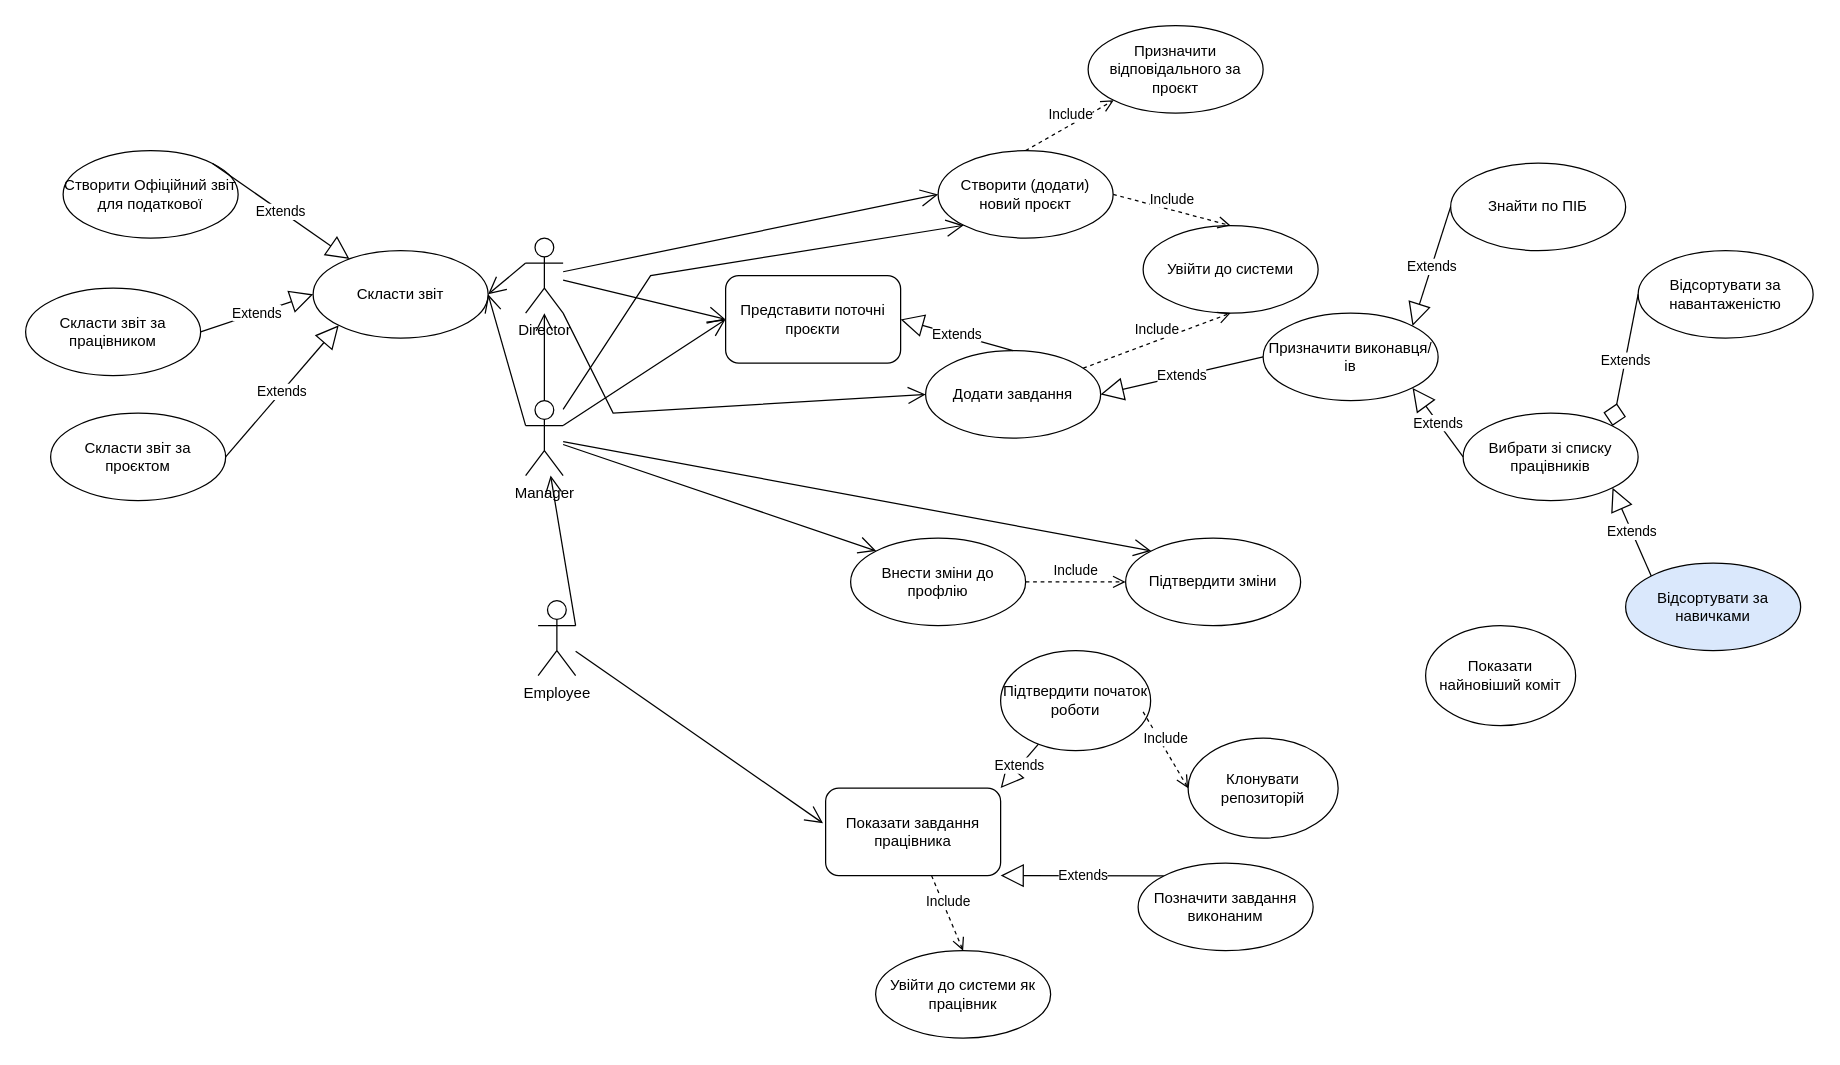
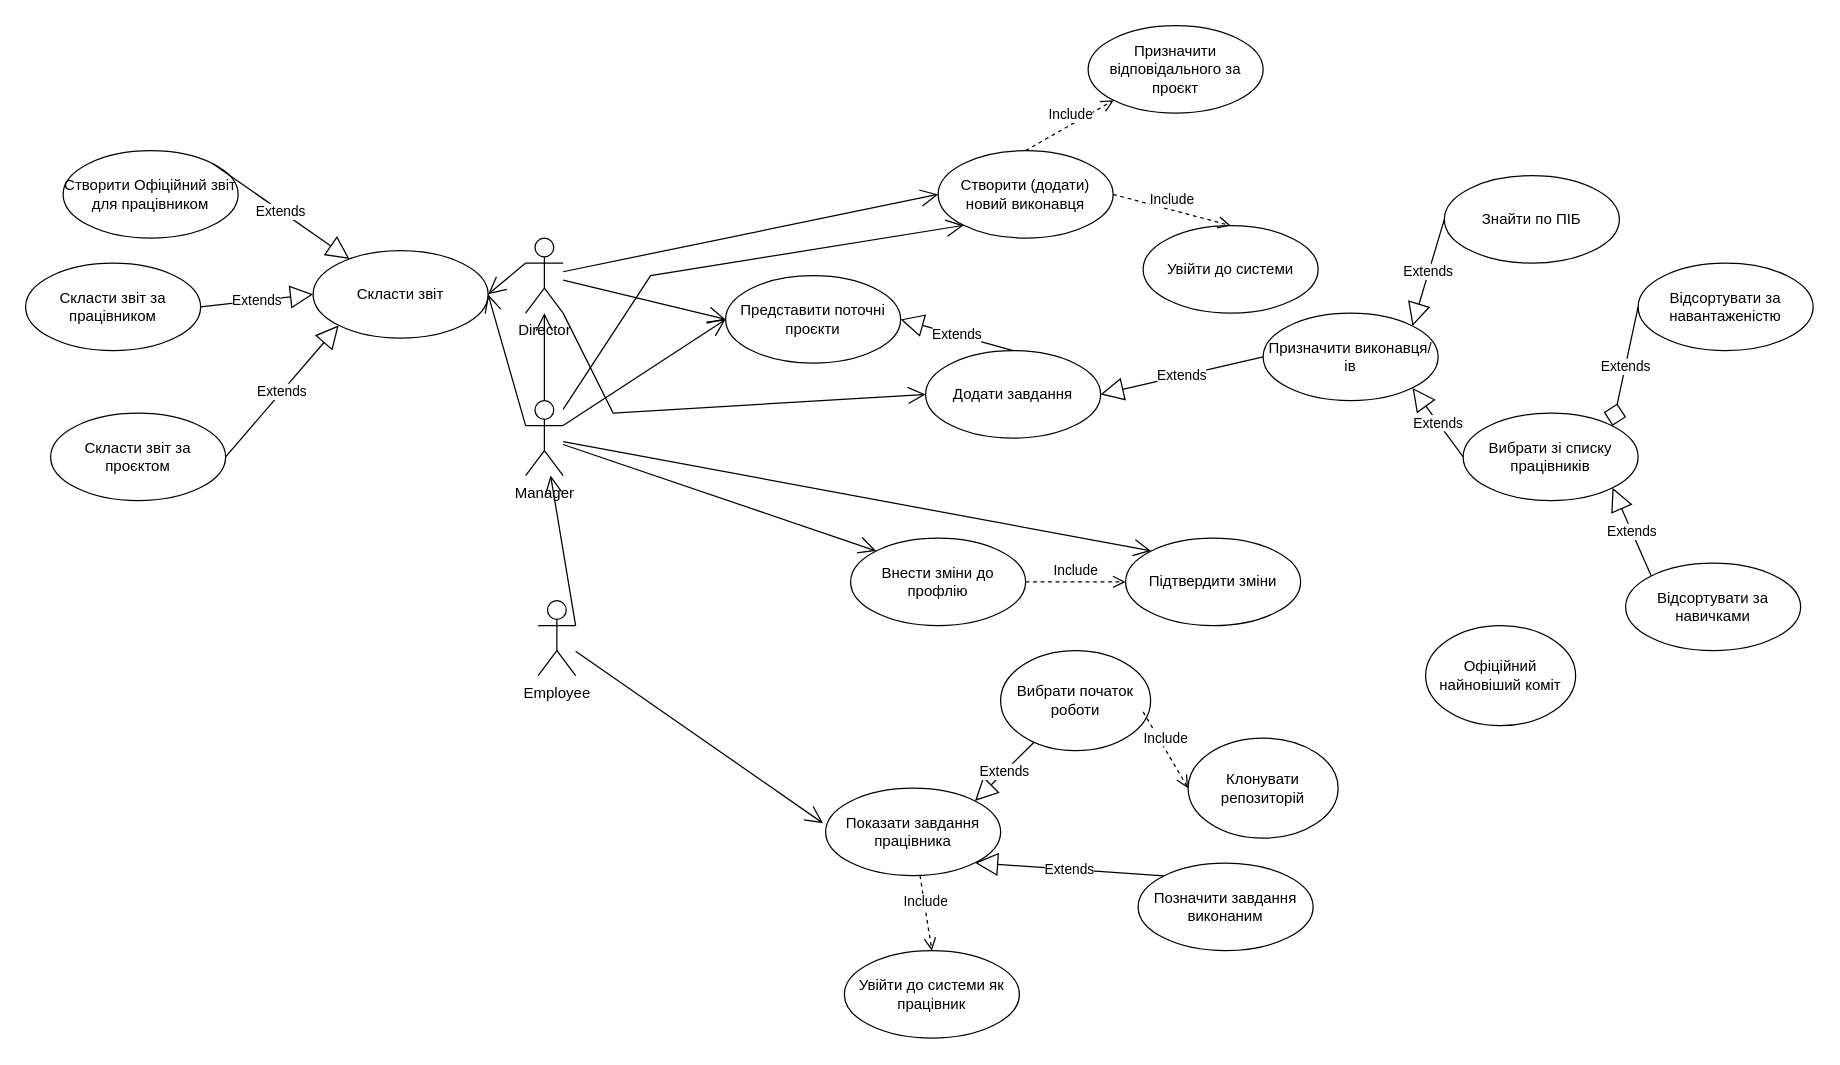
node "Створити Офіційний звіт для податкової": label "Створити Офіційний звіт для податкової" -> "Створити Офіційний звіт для працівником"
node "Створити (додати) новий проєкт": label "Створити (додати) новий проєкт" -> "Створити (додати) новий виконавця"
node "Знайти по ПІБ": moved (1538, 207) -> (1532, 219)
node "Відсортувати за навантаженістю": moved (1726, 294) -> (1726, 307)
node "Представити поточні проєкти": shape rounded rectangle -> ellipse
node "Скласти звіт за працівником": moved (113, 332) -> (113, 307)
edge "Додати завдання" -> "Увійти до системи": removed, label "Include"
node "Відсортувати за навичками": fillcolor #dae8fc -> #ffffff
node "Показати найновіший коміт": label "Показати найновіший коміт" -> "Офіційний найновіший коміт"
node "Підтвердити початок роботи": label "Підтвердити початок роботи" -> "Вибрати початок роботи"
node "Показати завдання працівника": shape rounded rectangle -> ellipse
node "Увійти до системи як працівник": moved (963, 994) -> (932, 994)
